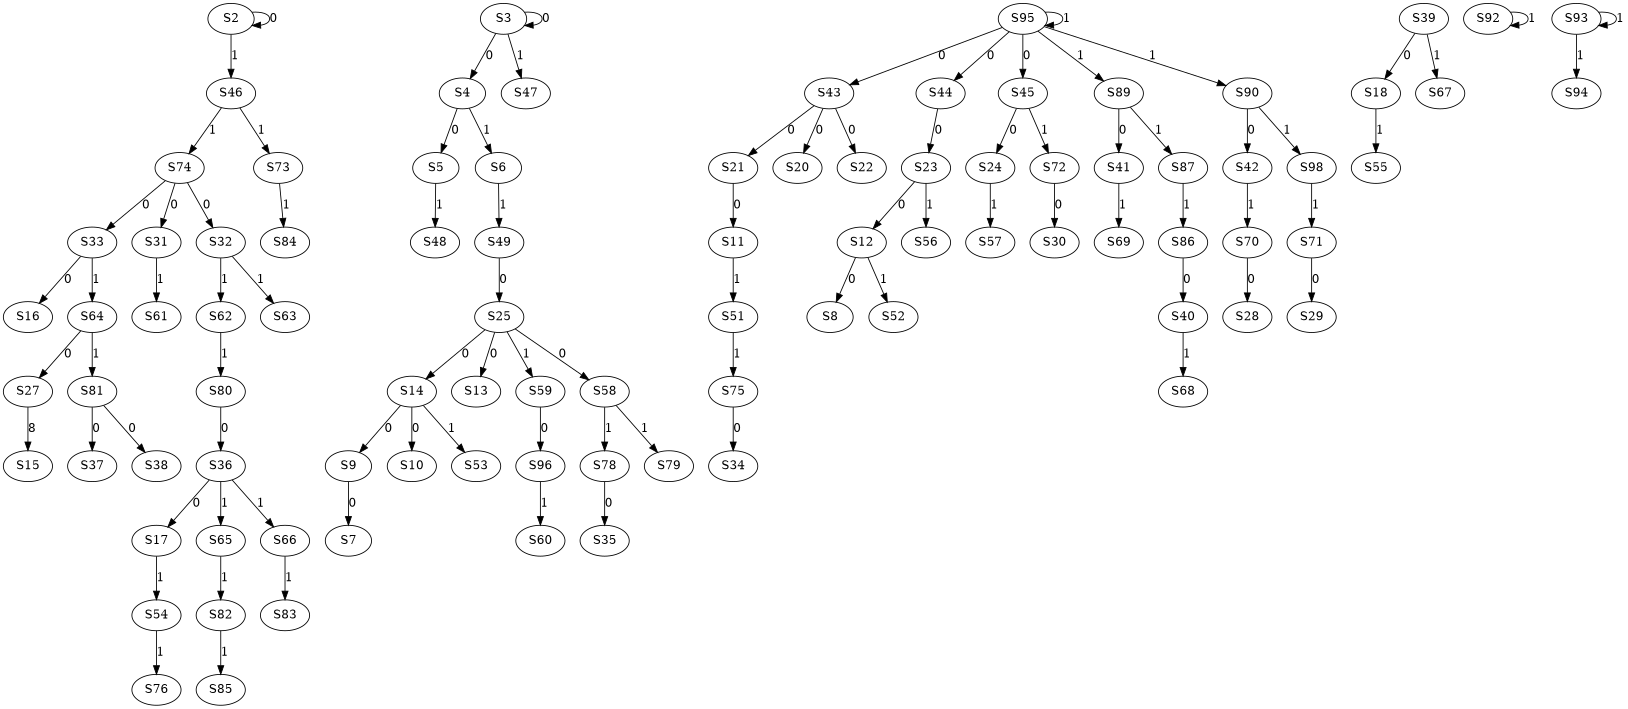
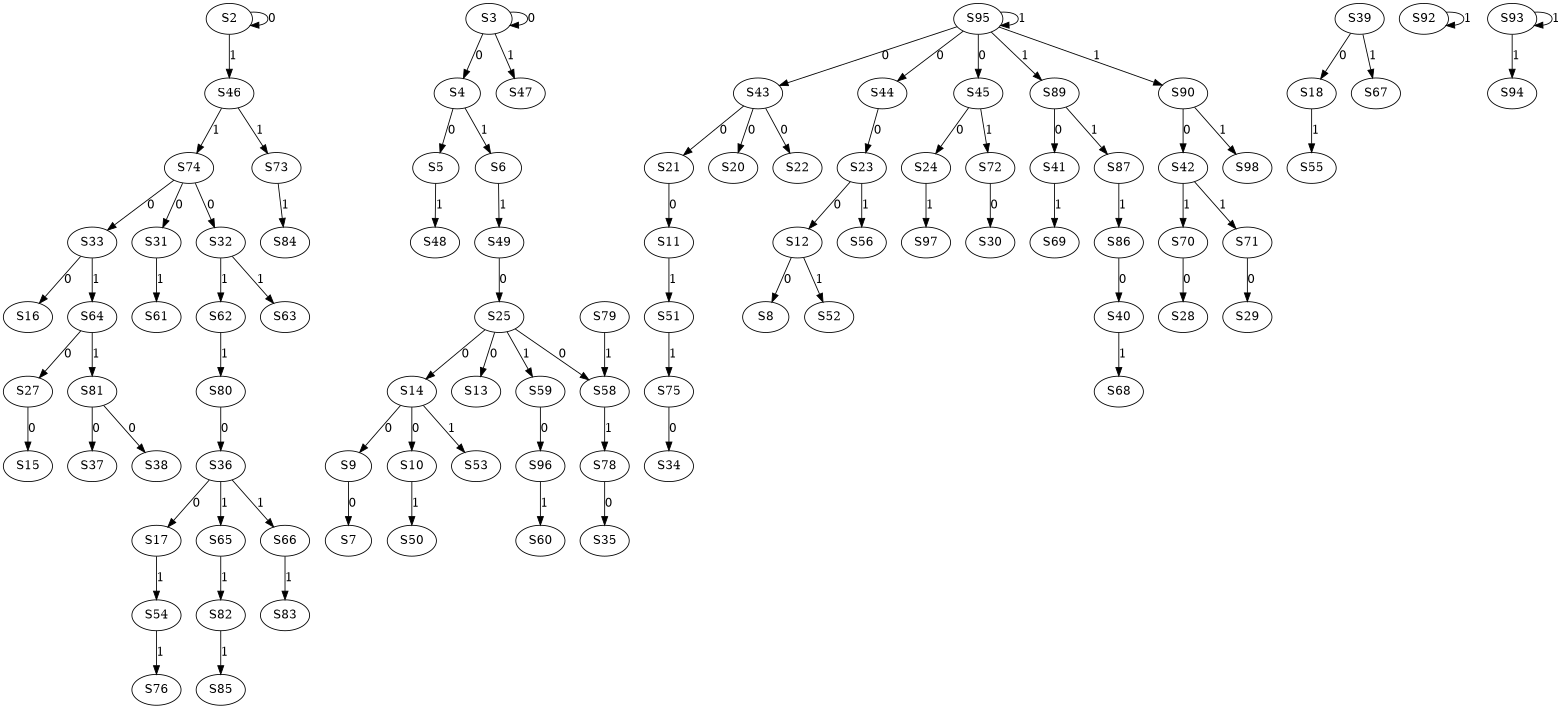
edge "S98" -> "S71": now "S42" -> "S71"
node "S57": label "S57" -> "S97"
edge "S58" -> "S79": reversed
edge "S27" -> "S15": label "8" -> "0"
node "S50": added
